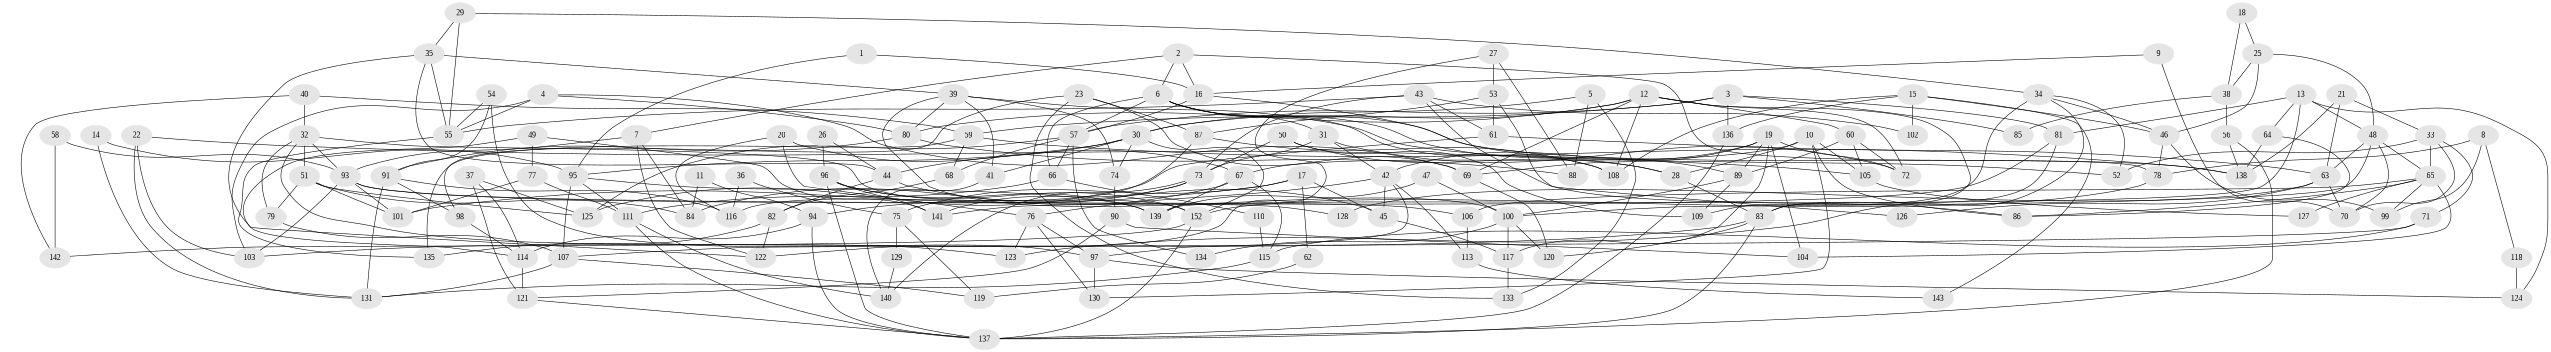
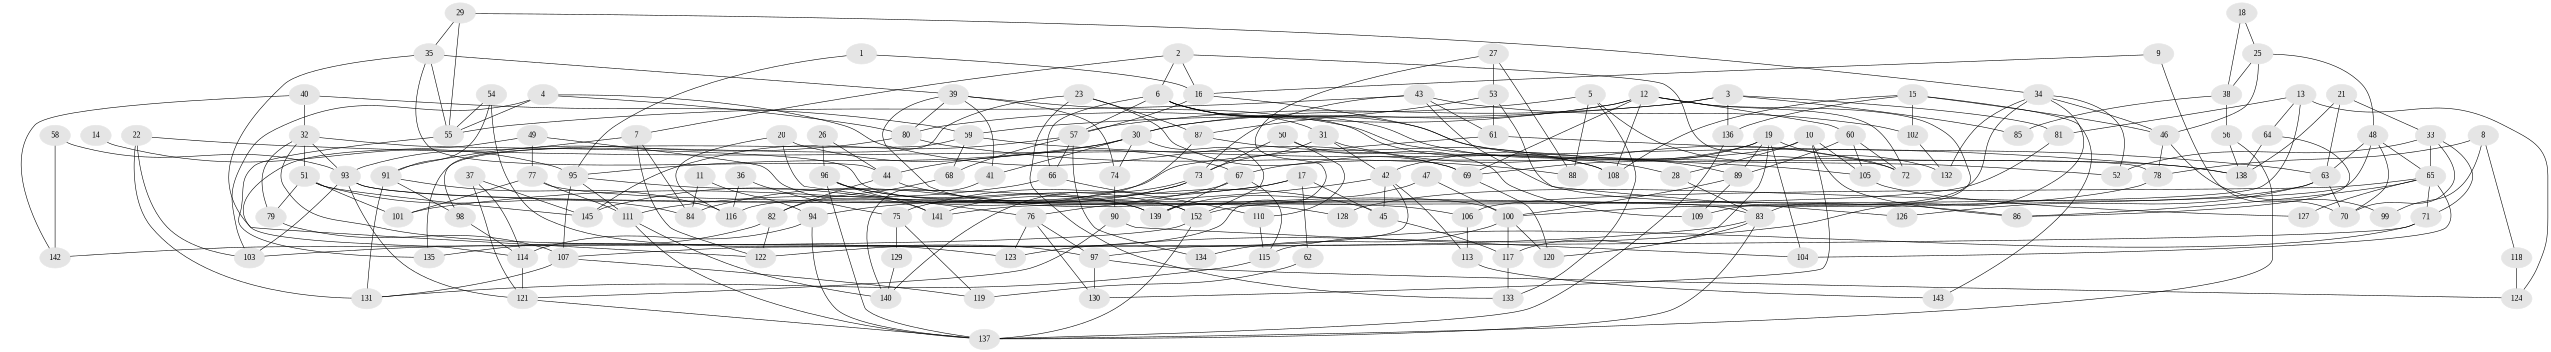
edge "13" -- "48": removed
edge "50" -- "28": now "50" -- "110"
node "132": added
edge "81" -- "83": now "77" -- "83"
edge "93" -- "101": now "93" -- "121"
edge "65" -- "99": now "65" -- "71"
node "125": label "125" -> "145"
edge "14" -- "131": removed
